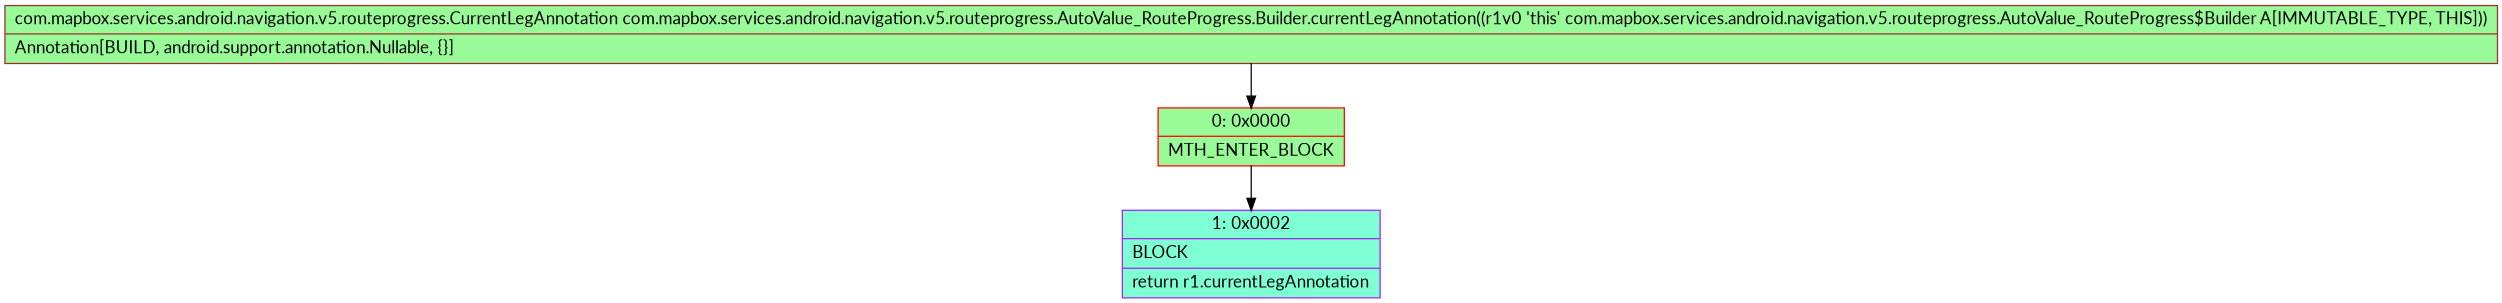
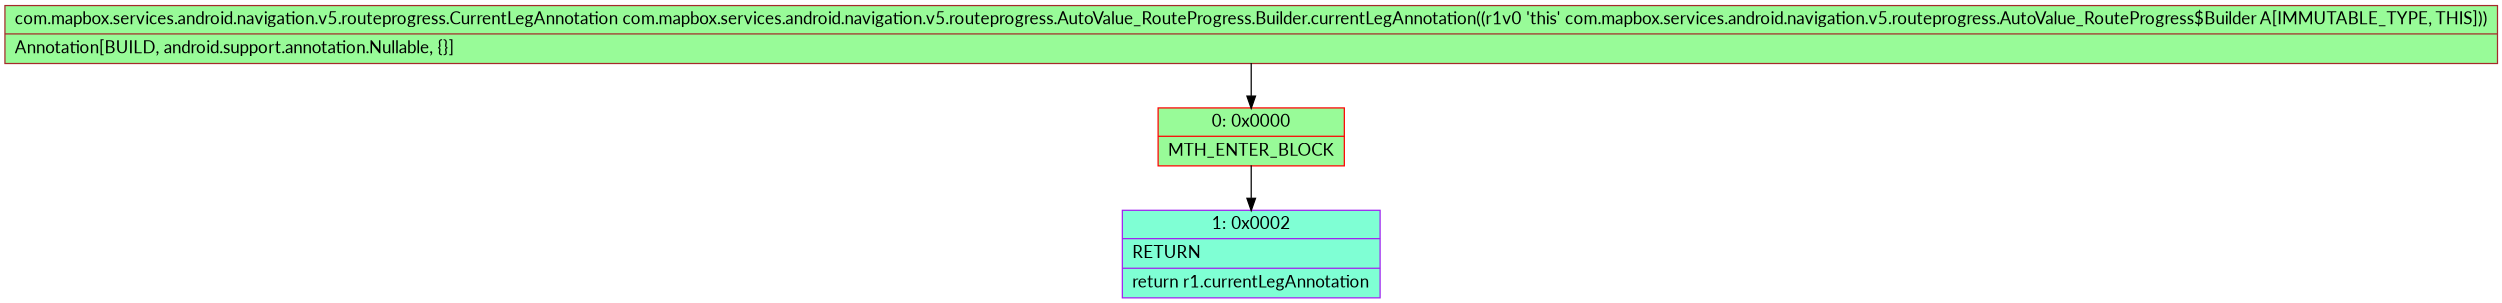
node "1: 0x0002": text "BLOCK" -> "RETURN"
